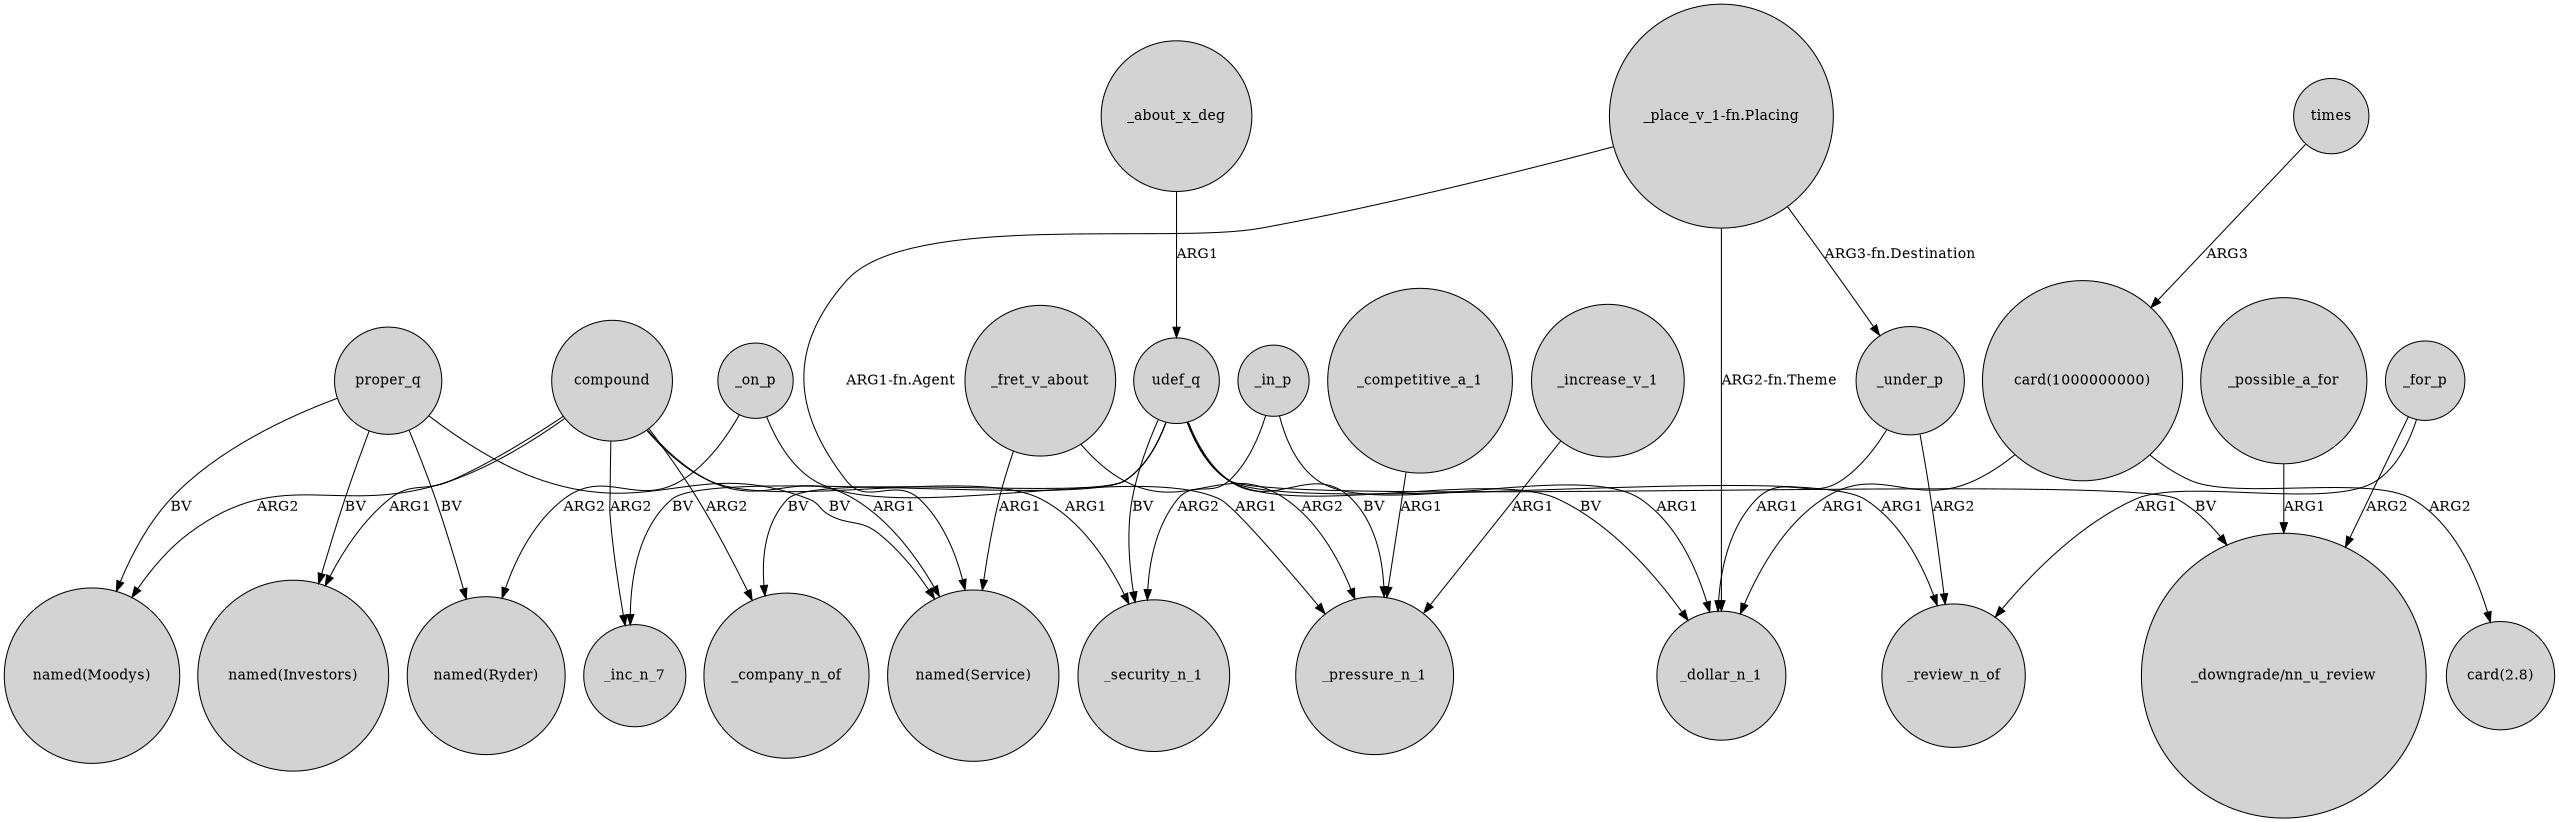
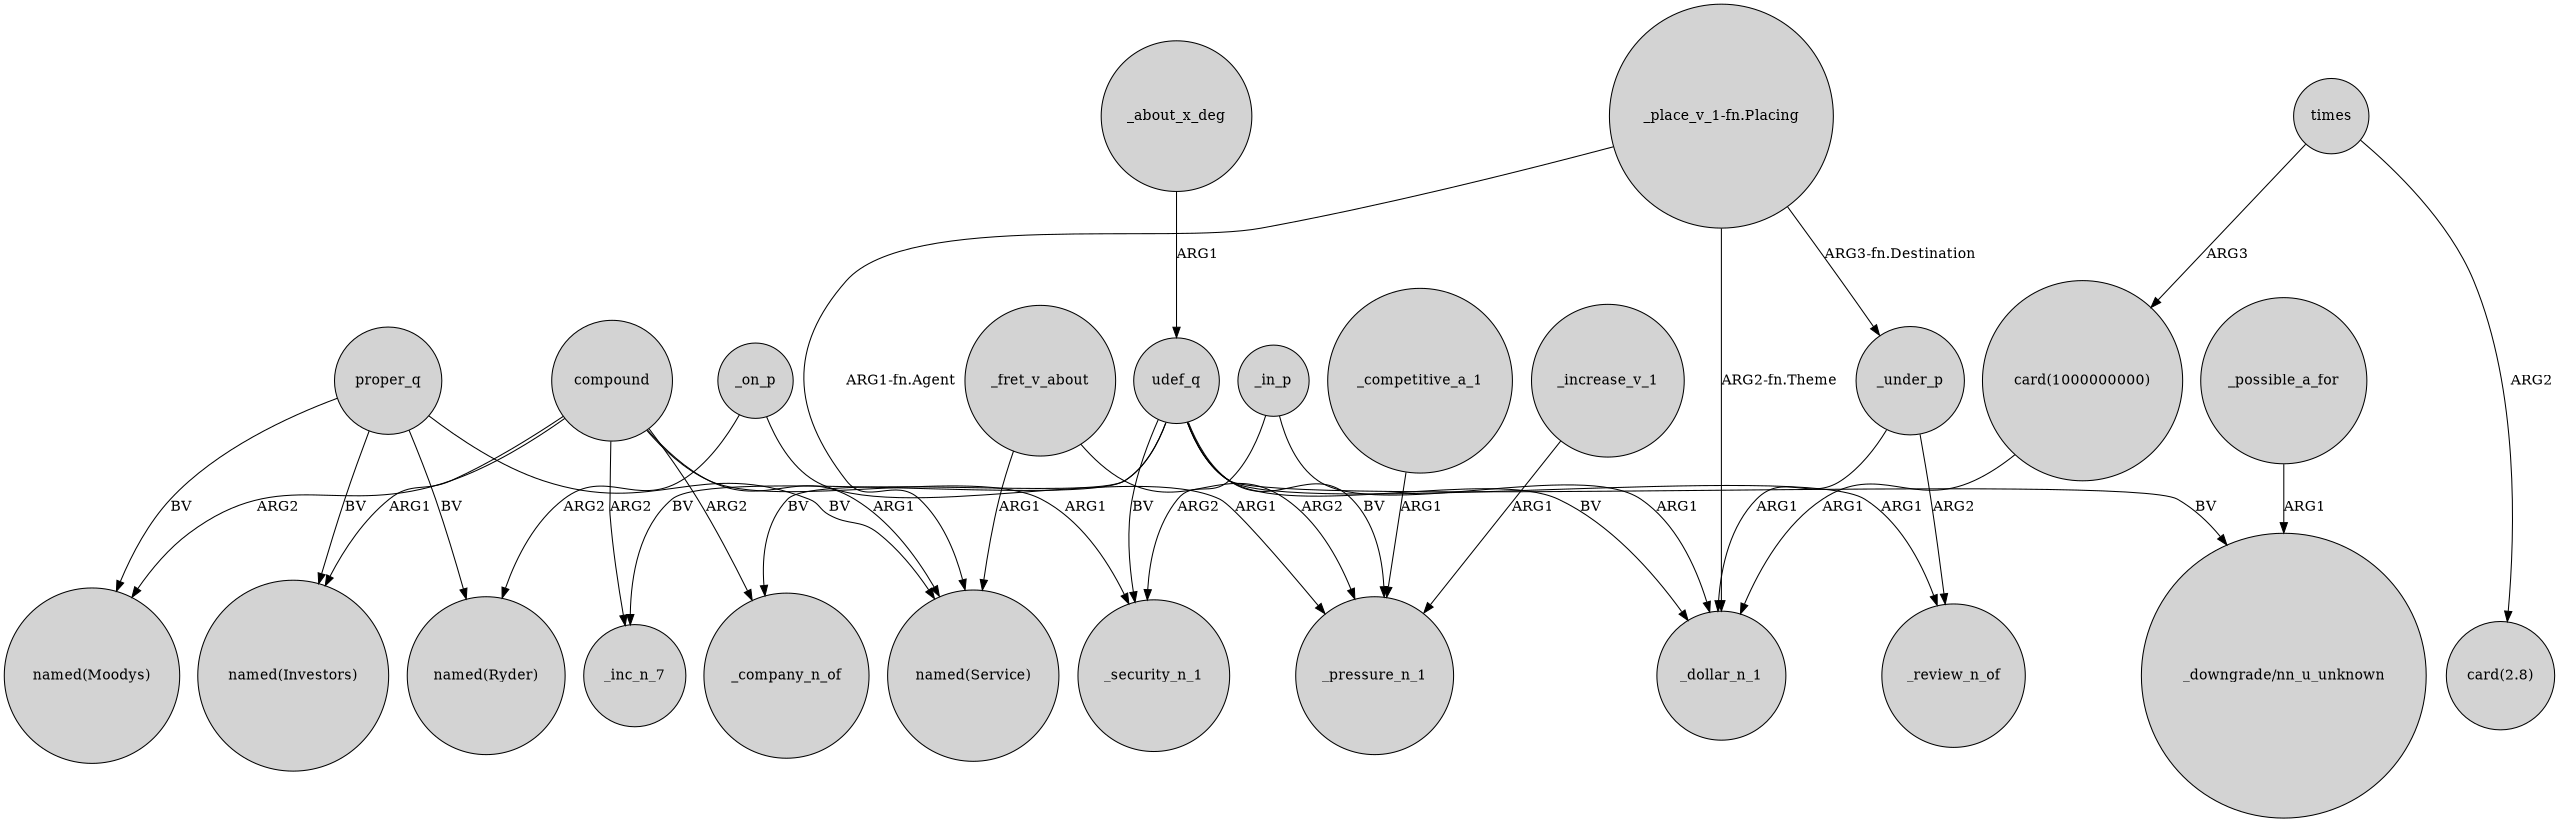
node "_for_p": removed
edge "card(1000000000)" -> "card(2.8)": now "times" -> "card(2.8)"
node "_downgrade/nn_u_review": label "_downgrade/nn_u_review" -> "_downgrade/nn_u_unknown"
